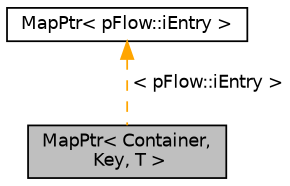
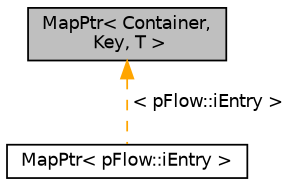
edge "MapPtr< Container, Key, T >" -> "MapPtr< pFlow::iEntry >": reversed
